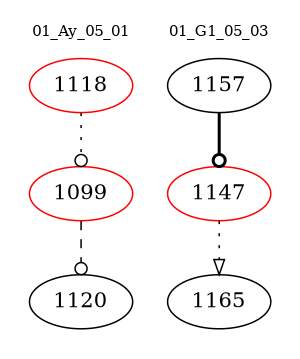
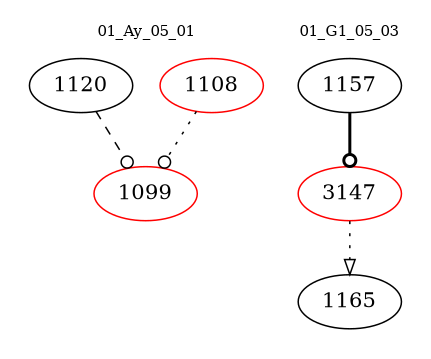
node "1118": label "1118" -> "1108"
node "1147": label "1147" -> "3147"
edge "1099" -> "1120": reversed
